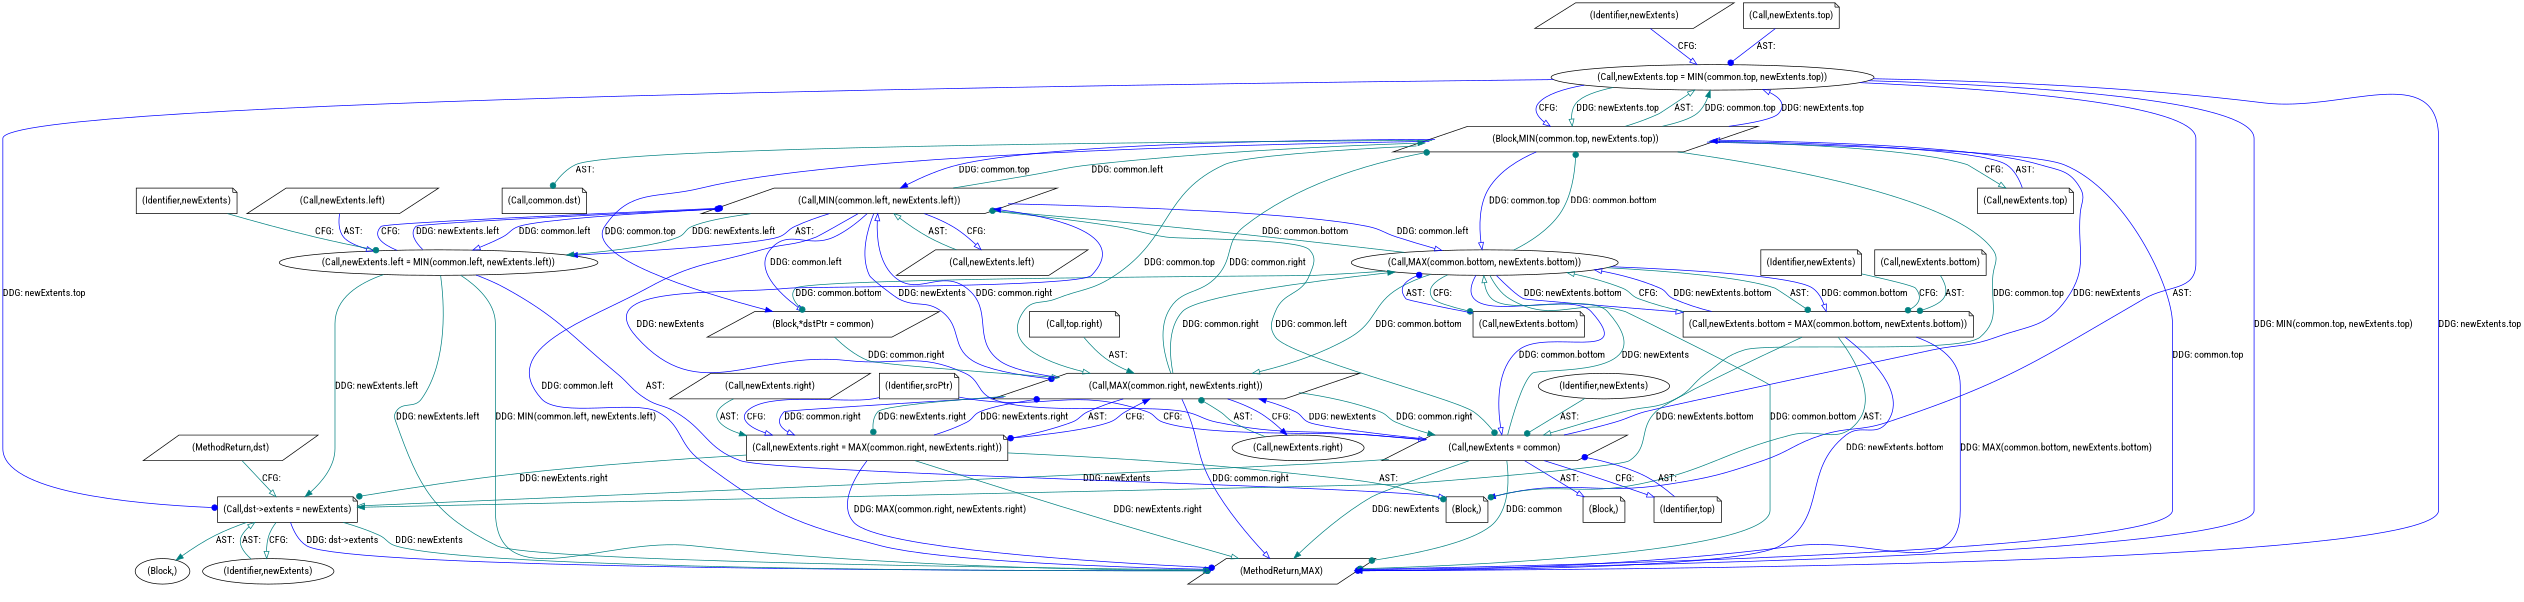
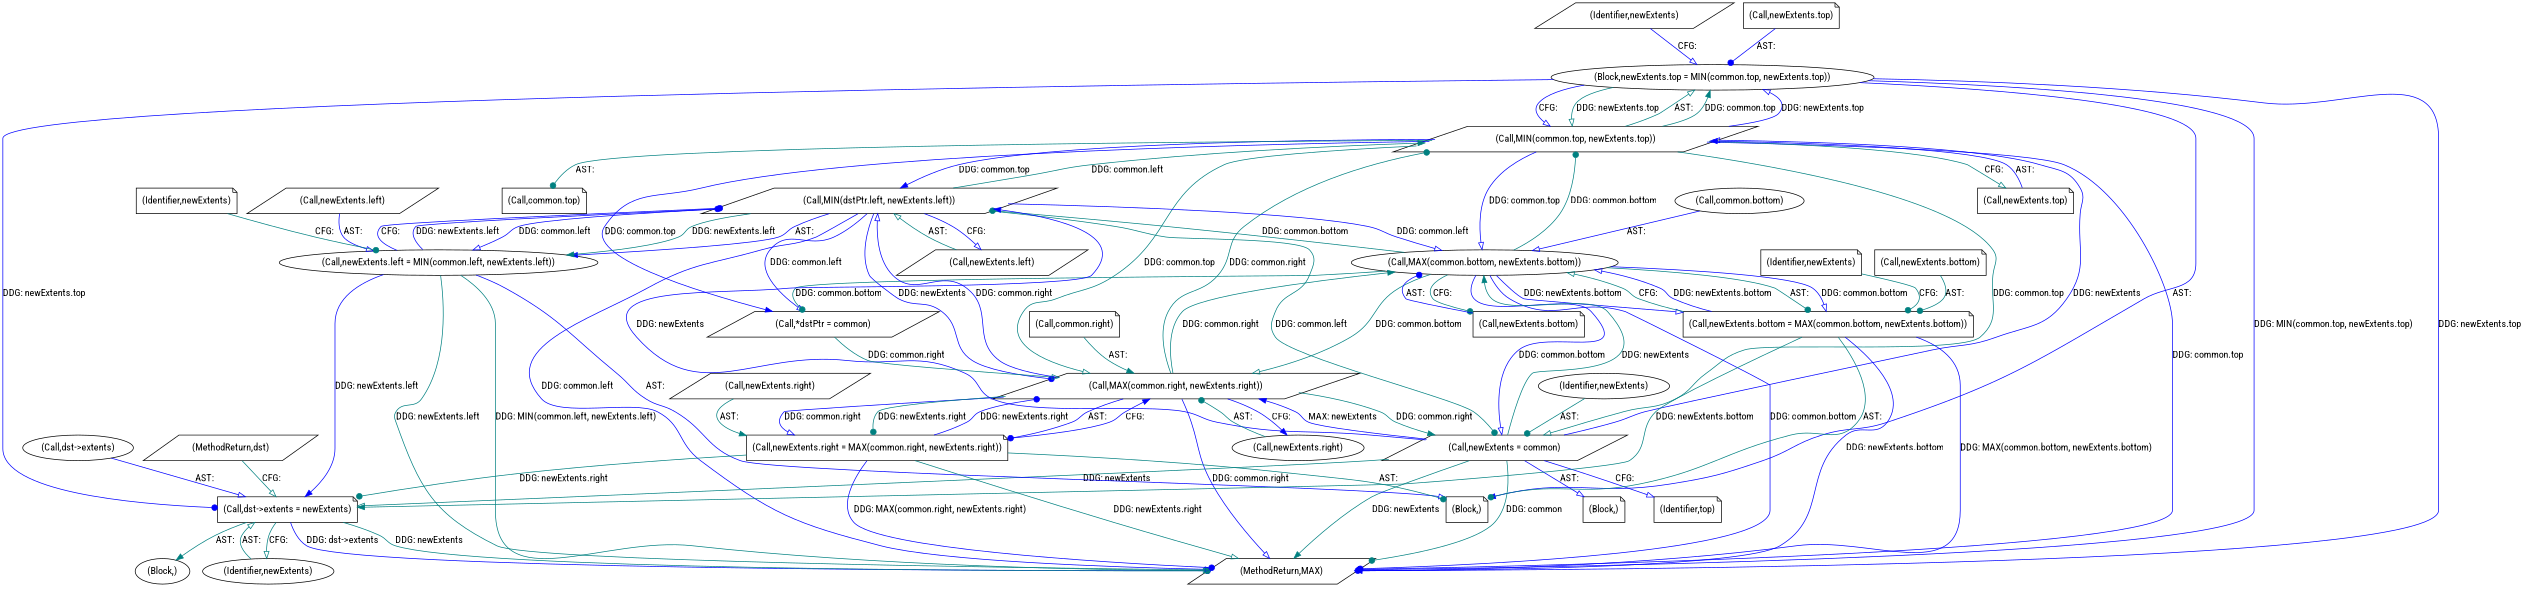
node "(Call,newExtents.top = MIN(common.top, newExtents.top))": label "(Call,newExtents.top = MIN(common.top, newExtents.top))" -> "(Block,newExtents.top = MIN(common.top, newExtents.top))"
node "(Block,MIN(common.top, newExtents.top))": label "(Block,MIN(common.top, newExtents.top))" -> "(Call,MIN(common.top, newExtents.top))"
node "(Call,common.dst)": label "(Call,common.dst)" -> "(Call,common.top)"
node "(Call,MIN(common.left, newExtents.left))": label "(Call,MIN(common.left, newExtents.left))" -> "(Call,MIN(dstPtr.left, newExtents.left))"
node "(Call,common.bottom)": added
node "(Block,*dstPtr = common)": label "(Block,*dstPtr = common)" -> "(Call,*dstPtr = common)"
node "(Call,top.right)": label "(Call,top.right)" -> "(Call,common.right)"
edge "(Call,newExtents = common)" -> "(Call,MAX(common.bottom, newExtents.bottom))": arrowhead onormal -> normal
edge "(Call,newExtents.left = MIN(common.left, newExtents.left))" -> "(Call,dst->extents = newExtents)": color teal -> blue
node "(Identifier,srcPtr)": removed
edge "(Call,newExtents = common)" -> "(Call,MAX(common.right, newExtents.right))": label "DDG: newExtents" -> "MAX: newExtents"
node "(Call,dst->extents)": added
edge "(Identifier,top)" -> "(Call,newExtents = common)": removed, label "AST:"
edge "(Call,MAX(common.bottom, newExtents.bottom))" -> "(MethodReturn,MAX)": color teal -> blue
